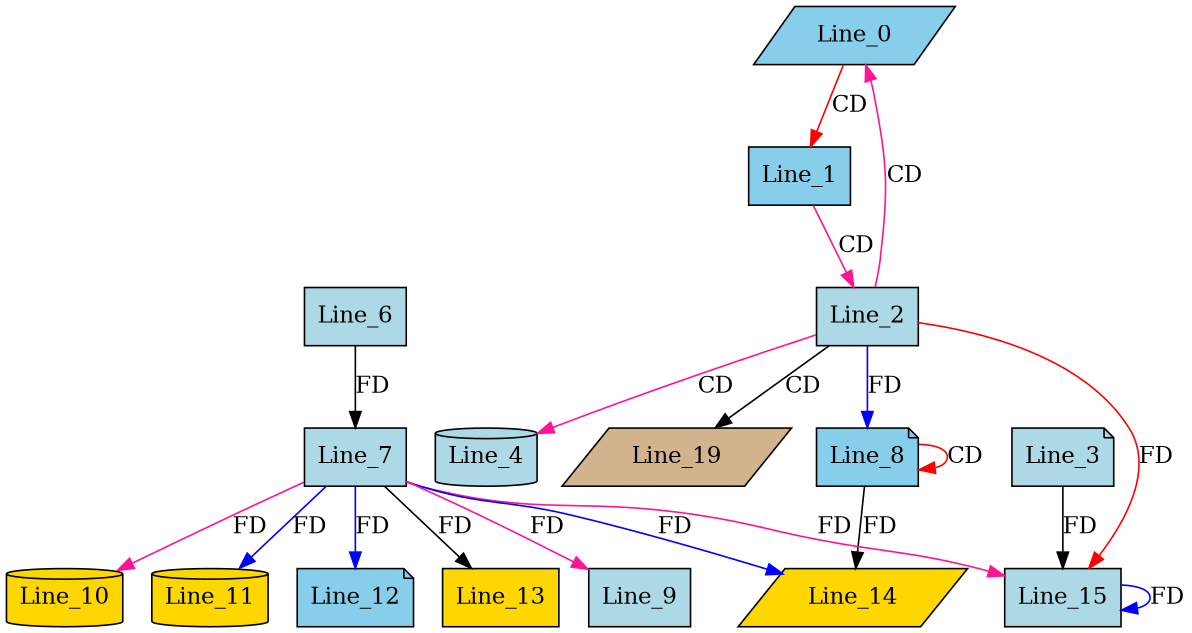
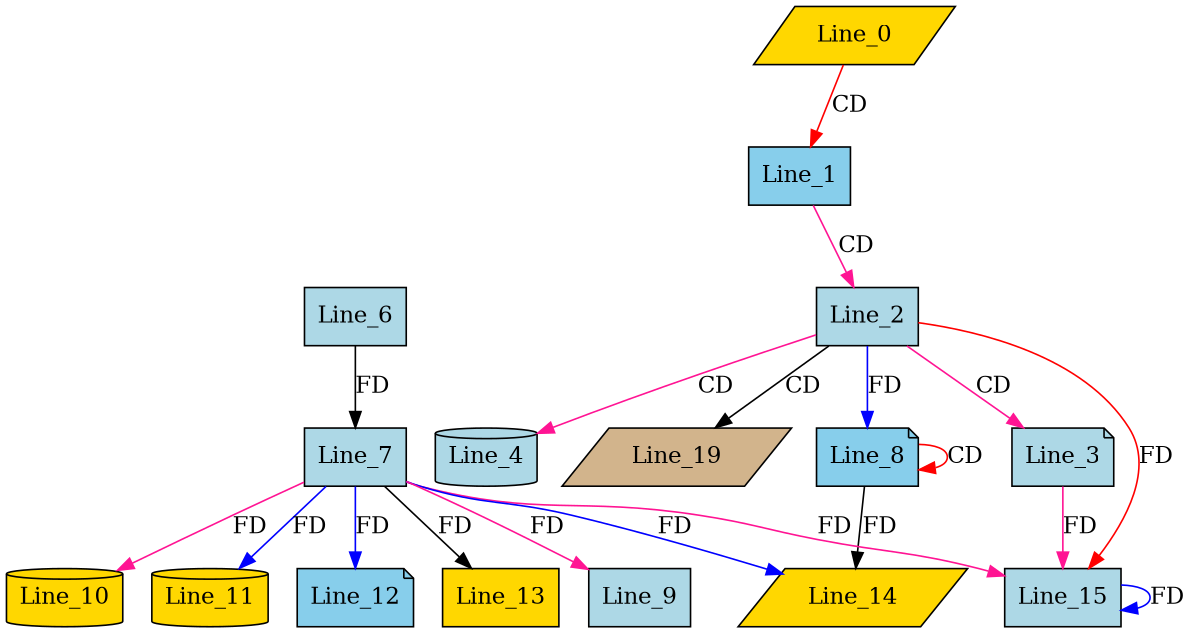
node "Line_0": fillcolor skyblue -> gold
edge "Line_2" -> "Line_0": now "Line_2" -> "Line_3"
edge "Line_3" -> "Line_15": color black -> deeppink
